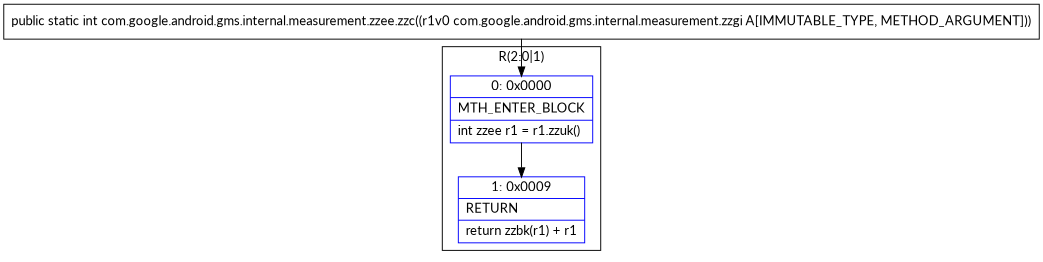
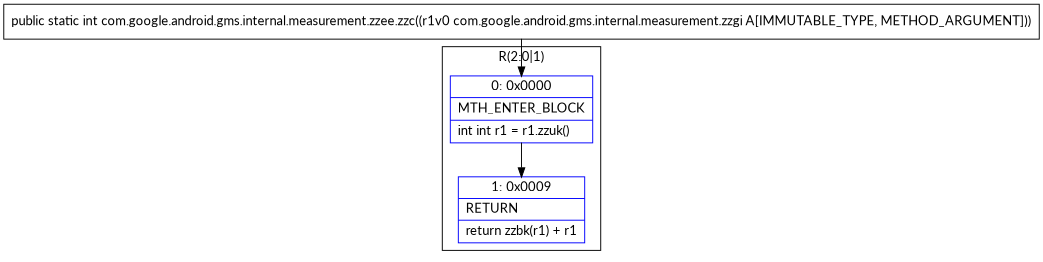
node "0: 0x0000": text "int zzee r1 = r1.zzuk()" -> "int int r1 = r1.zzuk()"
